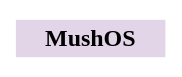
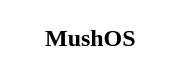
node "MushOS": fillcolor #e1d5e7 -> #ffffff
